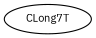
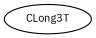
node "CLong7T": label "CLong7T" -> "CLong3T"
